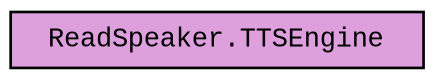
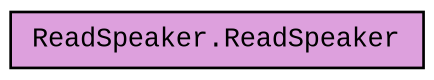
node "ReadSpeaker.TTSEngine": label "ReadSpeaker.TTSEngine" -> "ReadSpeaker.ReadSpeaker"
